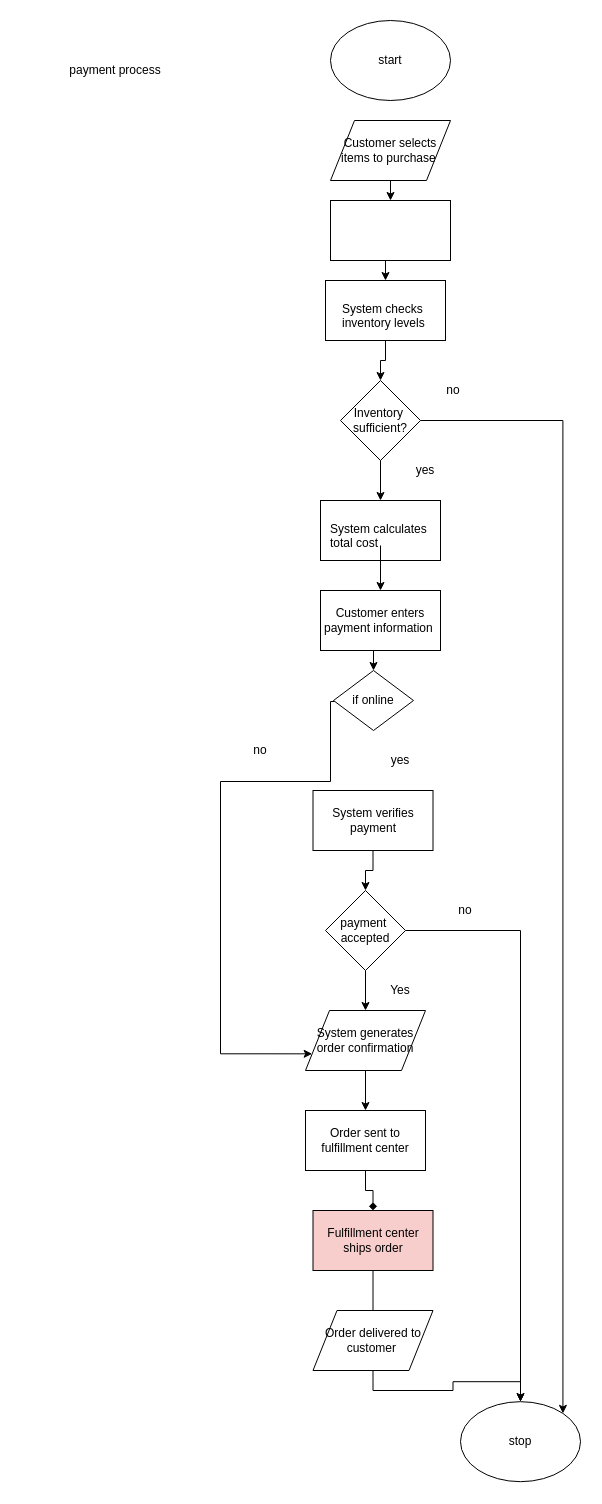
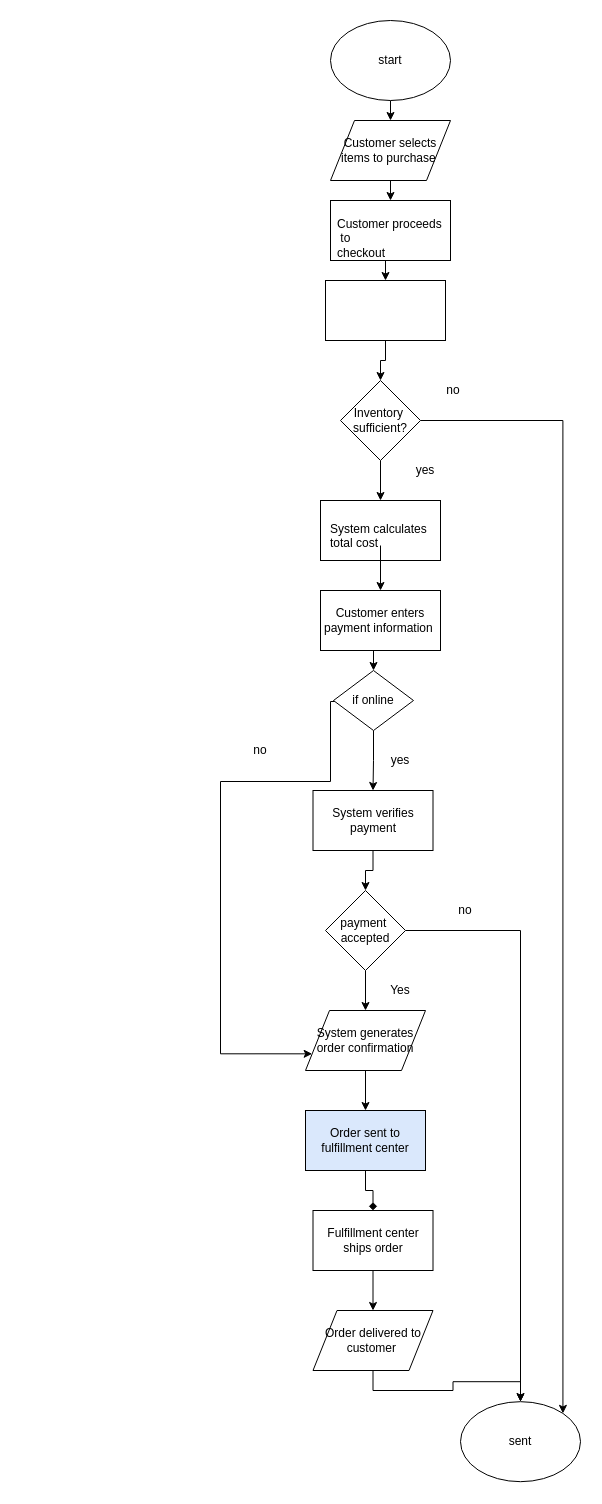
node "payment process": removed
edge "start" -> "Customer selects items to purchase": added
node "Customer proceeds to checkout": added
node "System checks inventory levels": removed
edge "if online" -> "System verifies payment": added
node "Order sent to fulfillment center": fillcolor #ffffff -> #dae8fc
node "Fulfillment center ships order": fillcolor #f8cecc -> #ffffff
edge "Fulfillment center ships order" -- "Order delivered to customer": arrowhead none -> classic
node "stop": label "stop" -> "sent"
